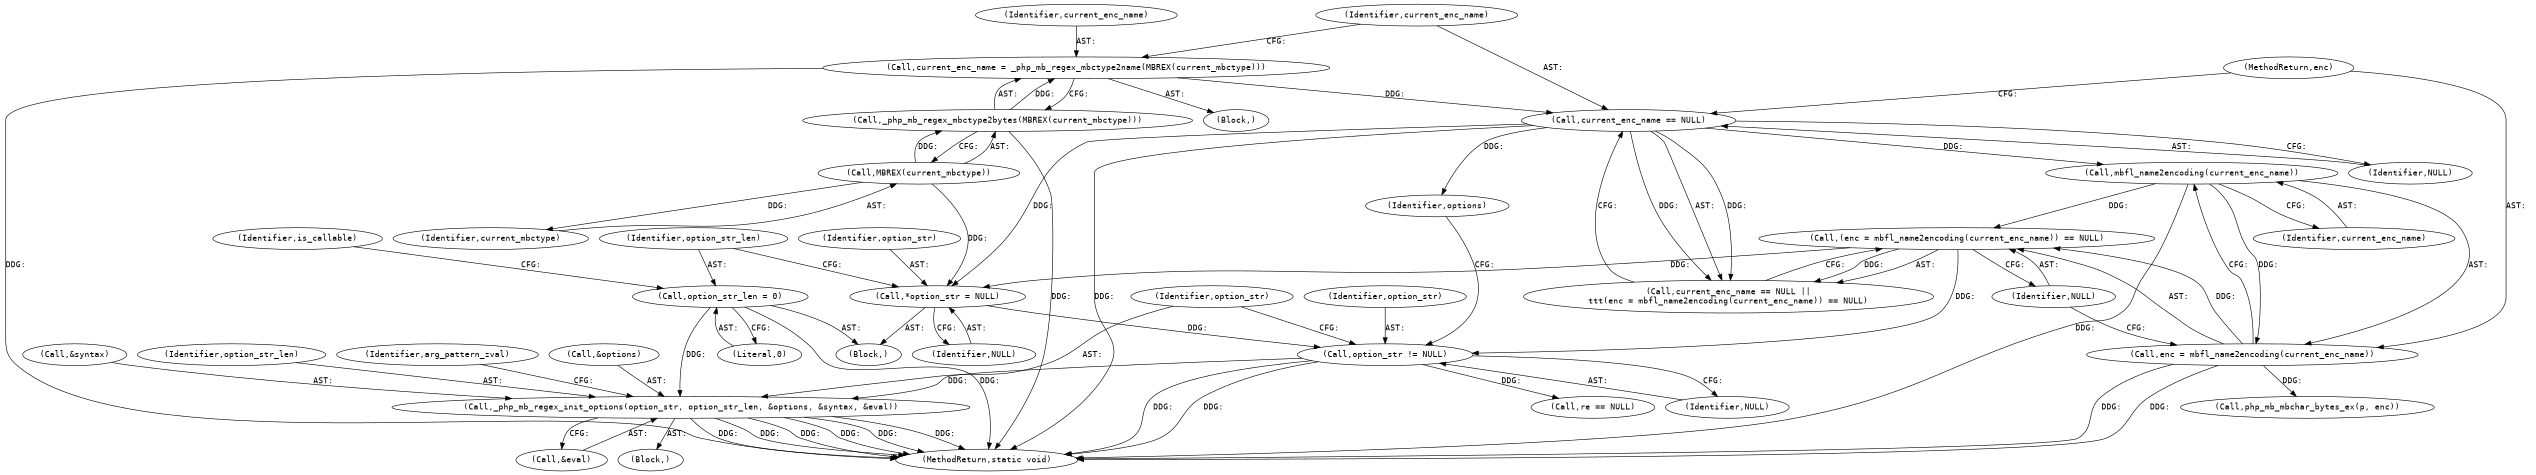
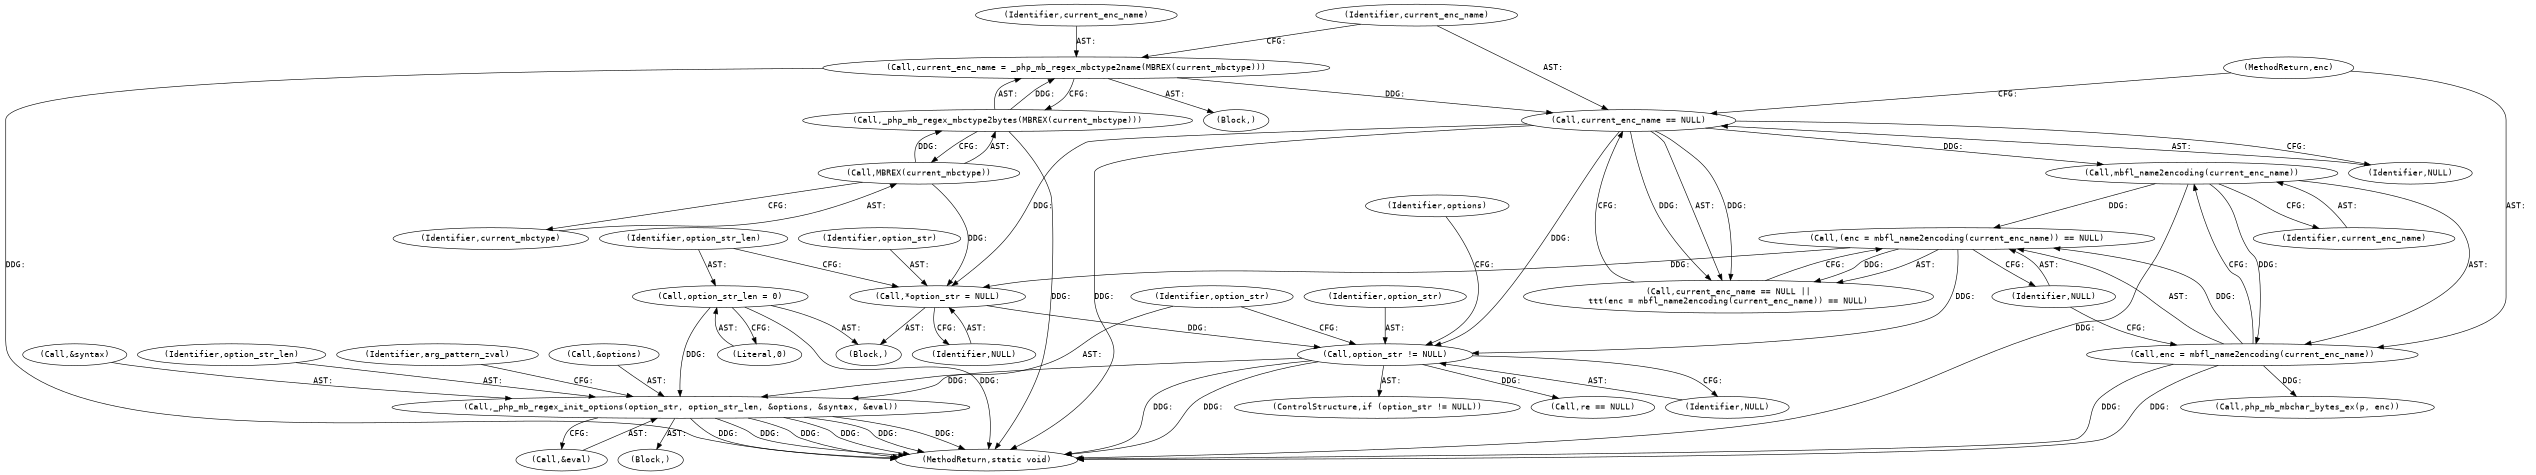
edge "(Call,current_enc_name == NULL)" -> "(Identifier,options)": now "(Call,current_enc_name == NULL)" -> "(Call,option_str != NULL)"
edge "(Call,MBREX(current_mbctype))" -> "(Identifier,current_mbctype)": label "DDG: " -> "CFG: "
node "(Identifier,is_callable)": removed
node "(ControlStructure,if (option_str != NULL))": added
